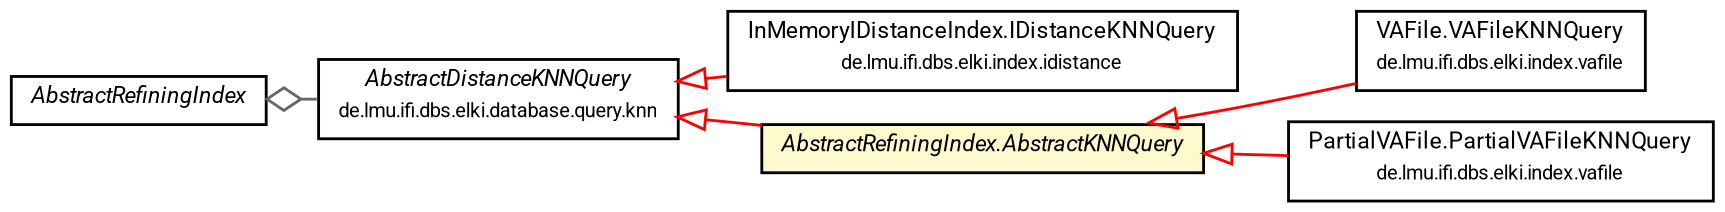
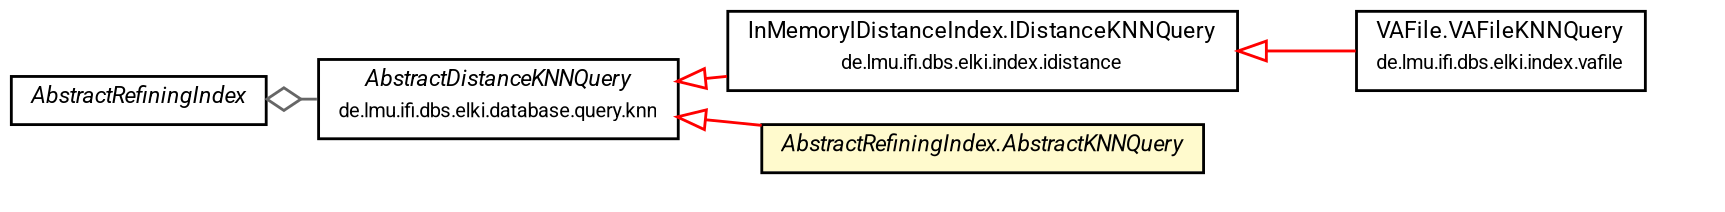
edge "VAFile.VAFileKNNQuery" -> "AbstractRefiningIndex.AbstractKNNQuery": now "VAFile.VAFileKNNQuery" -> "InMemoryIDistanceIndex.IDistanceKNNQuery"
node "PartialVAFile.PartialVAFileKNNQuery": removed
